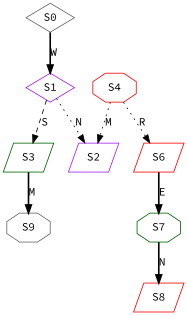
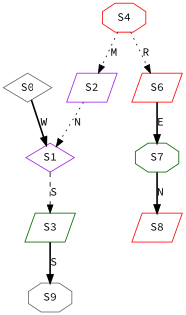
edge "S1" -> "S2": reversed
edge "S3" -> "S9": label "M" -> "S"
